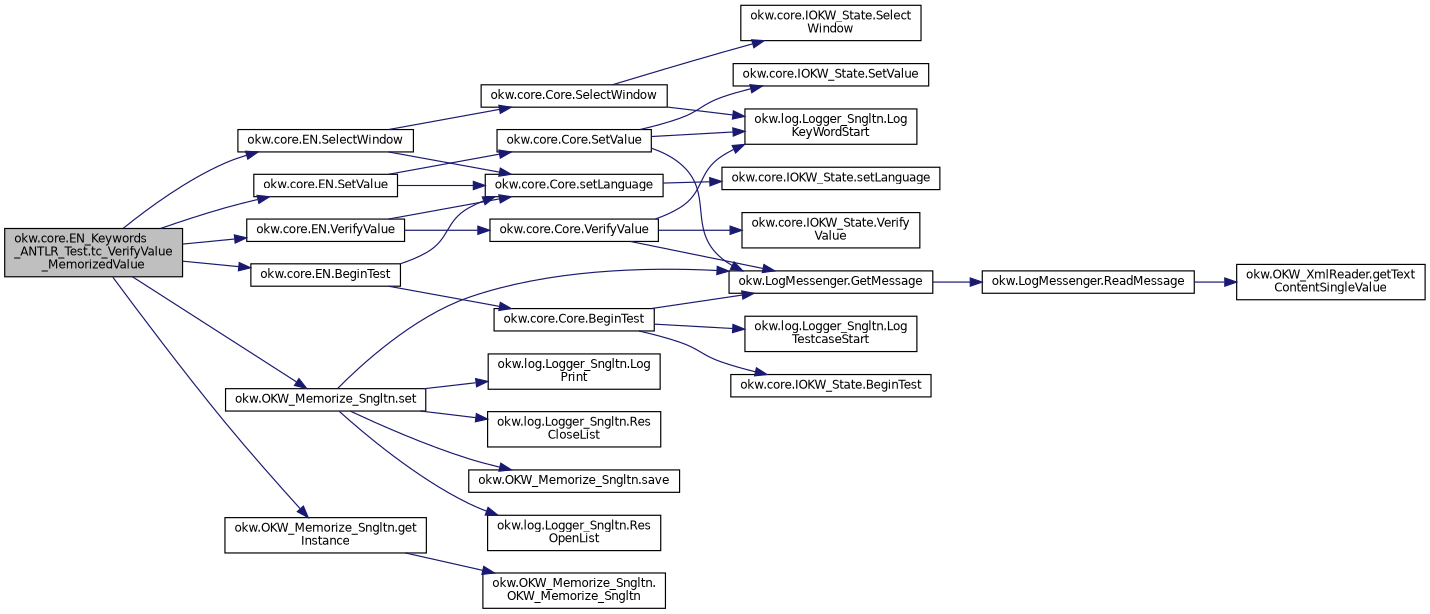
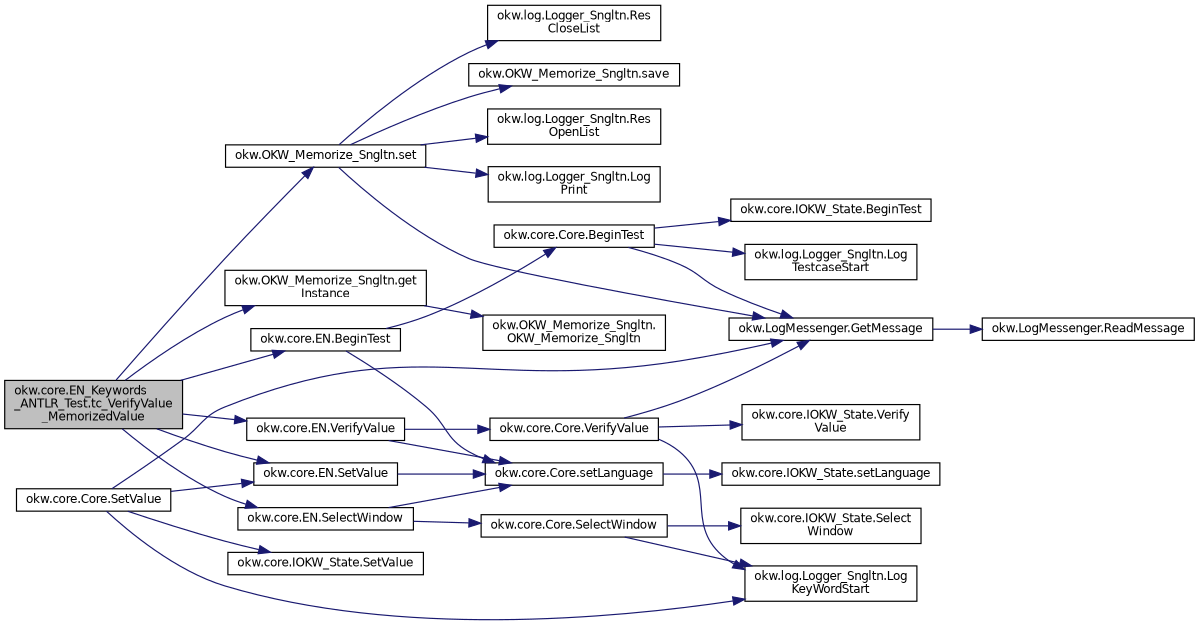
edge "okw.core.EN.SetValue" -> "okw.core.Core.SetValue": reversed
node "okw.OKW_XmlReader.getText ContentSingleValue": removed
